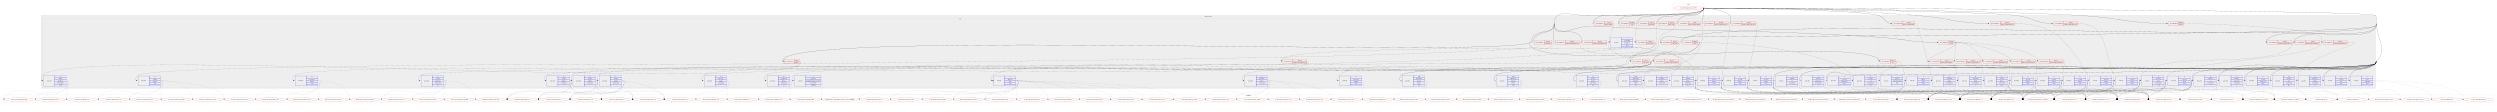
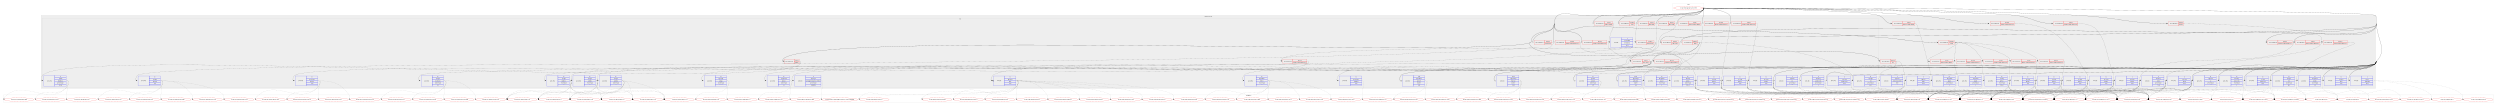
node "portage://app-shells/bash-4.2_p53": removed
